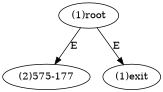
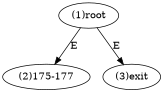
node "(2)575-177": label "(2)575-177" -> "(2)175-177"
node "(1)exit": label "(1)exit" -> "(3)exit"
